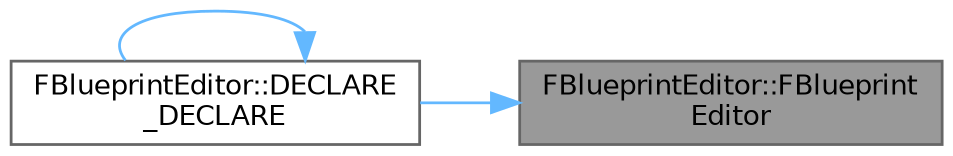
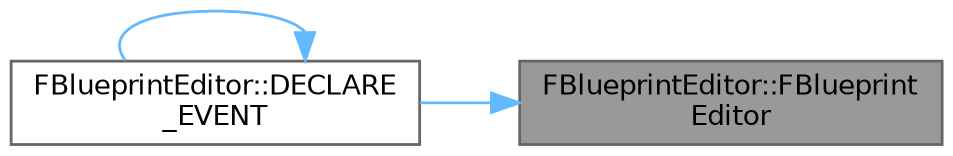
node "FBlueprintEditor::DECLARE _DECLARE": label "FBlueprintEditor::DECLARE _DECLARE" -> "FBlueprintEditor::DECLARE _EVENT"
